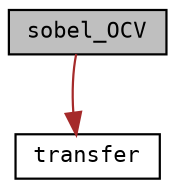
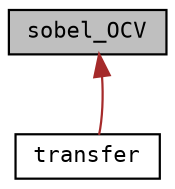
edge "sobel_OCV" -> "transfer": reversed
